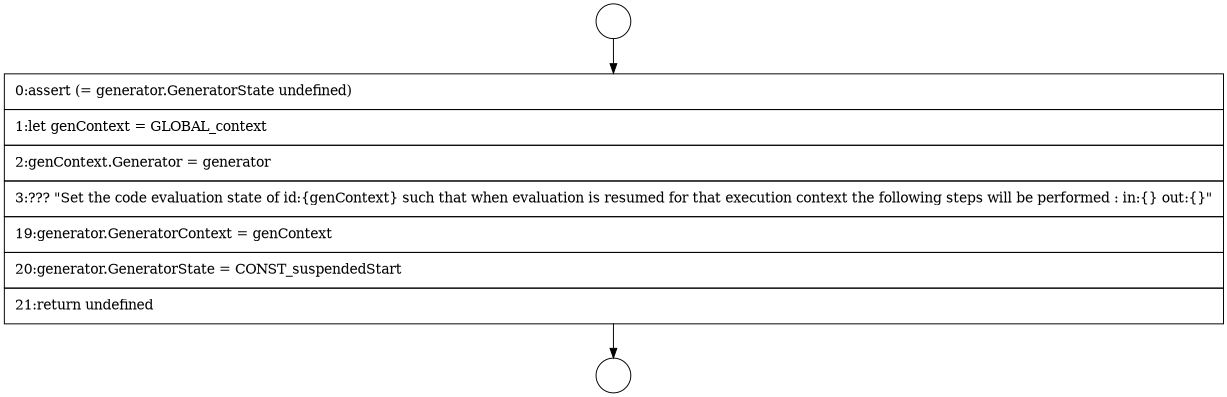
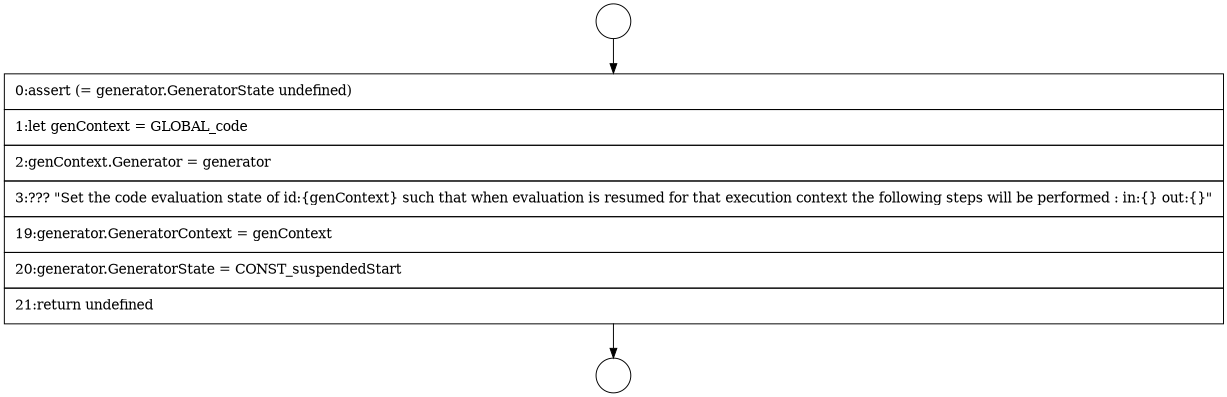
node "0:assert (= generator.GeneratorState undefined)": text "1:let genContext = GLOBAL_context" -> "1:let genContext = GLOBAL_code"
